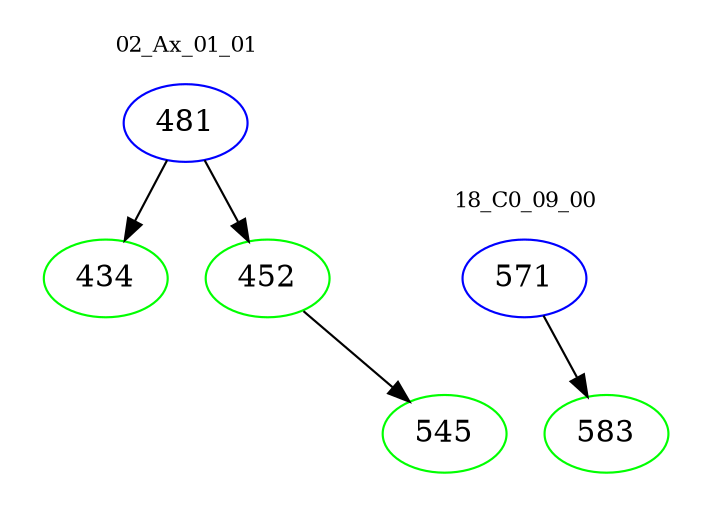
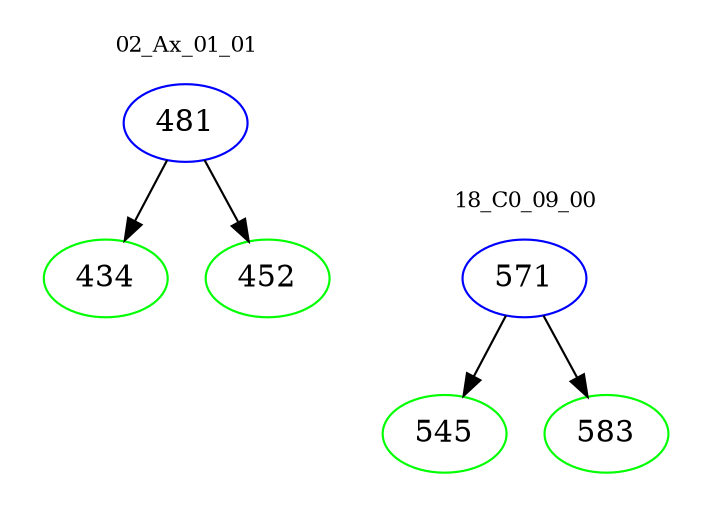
edge "452" -> "545": now "571" -> "545"
